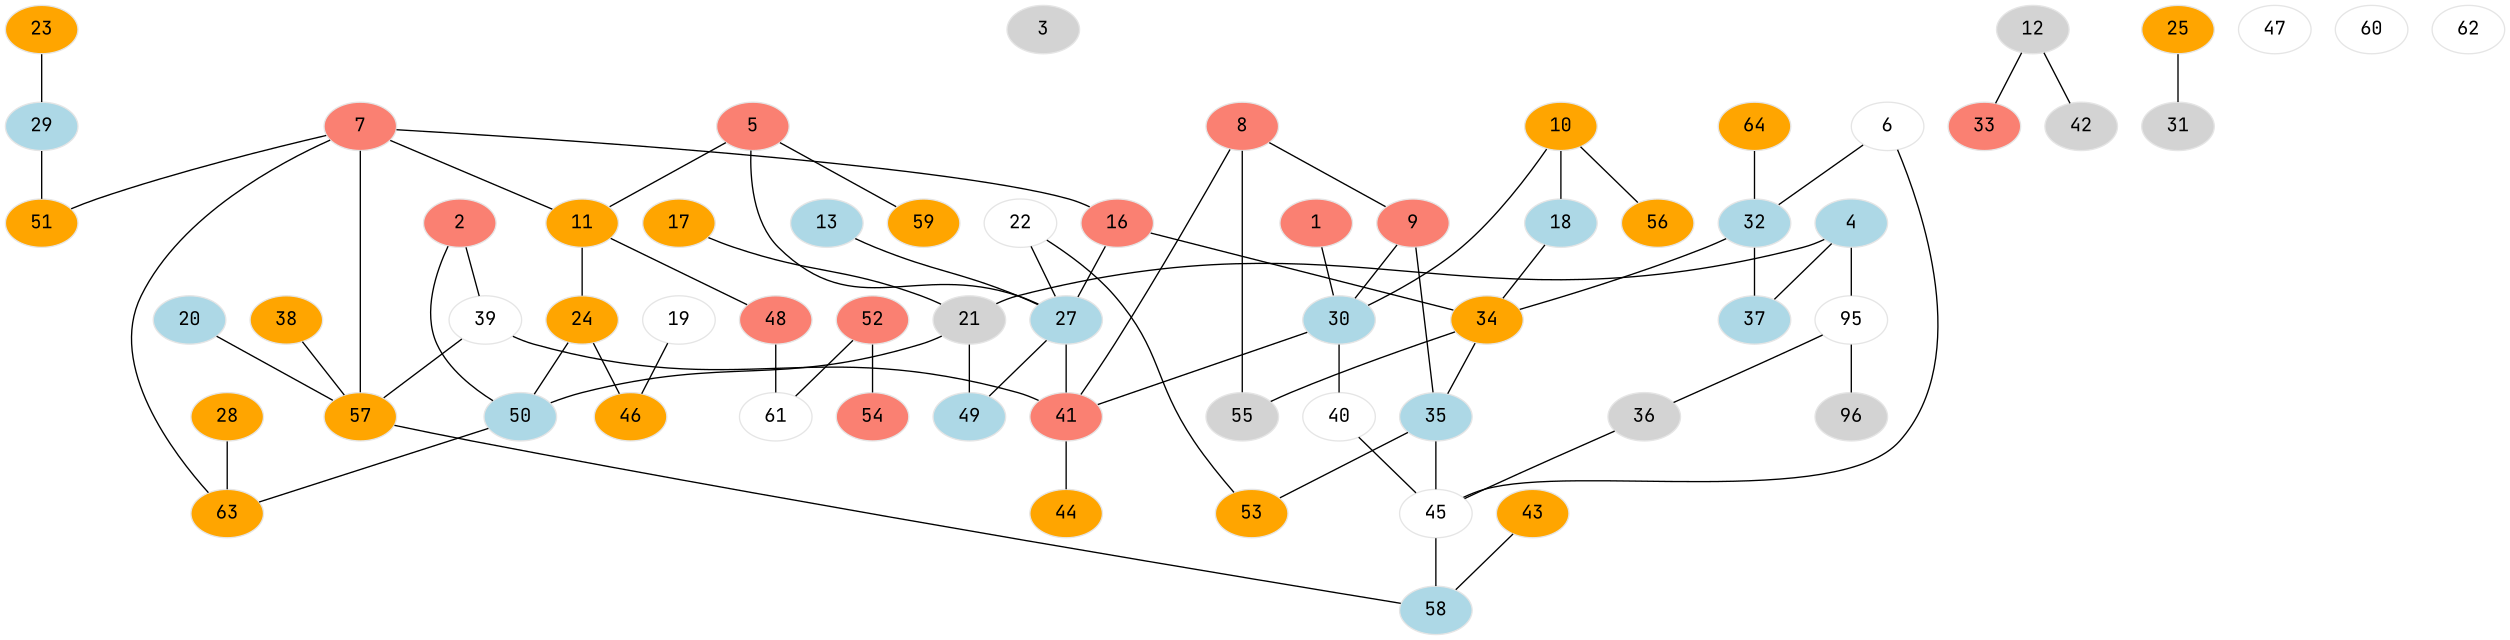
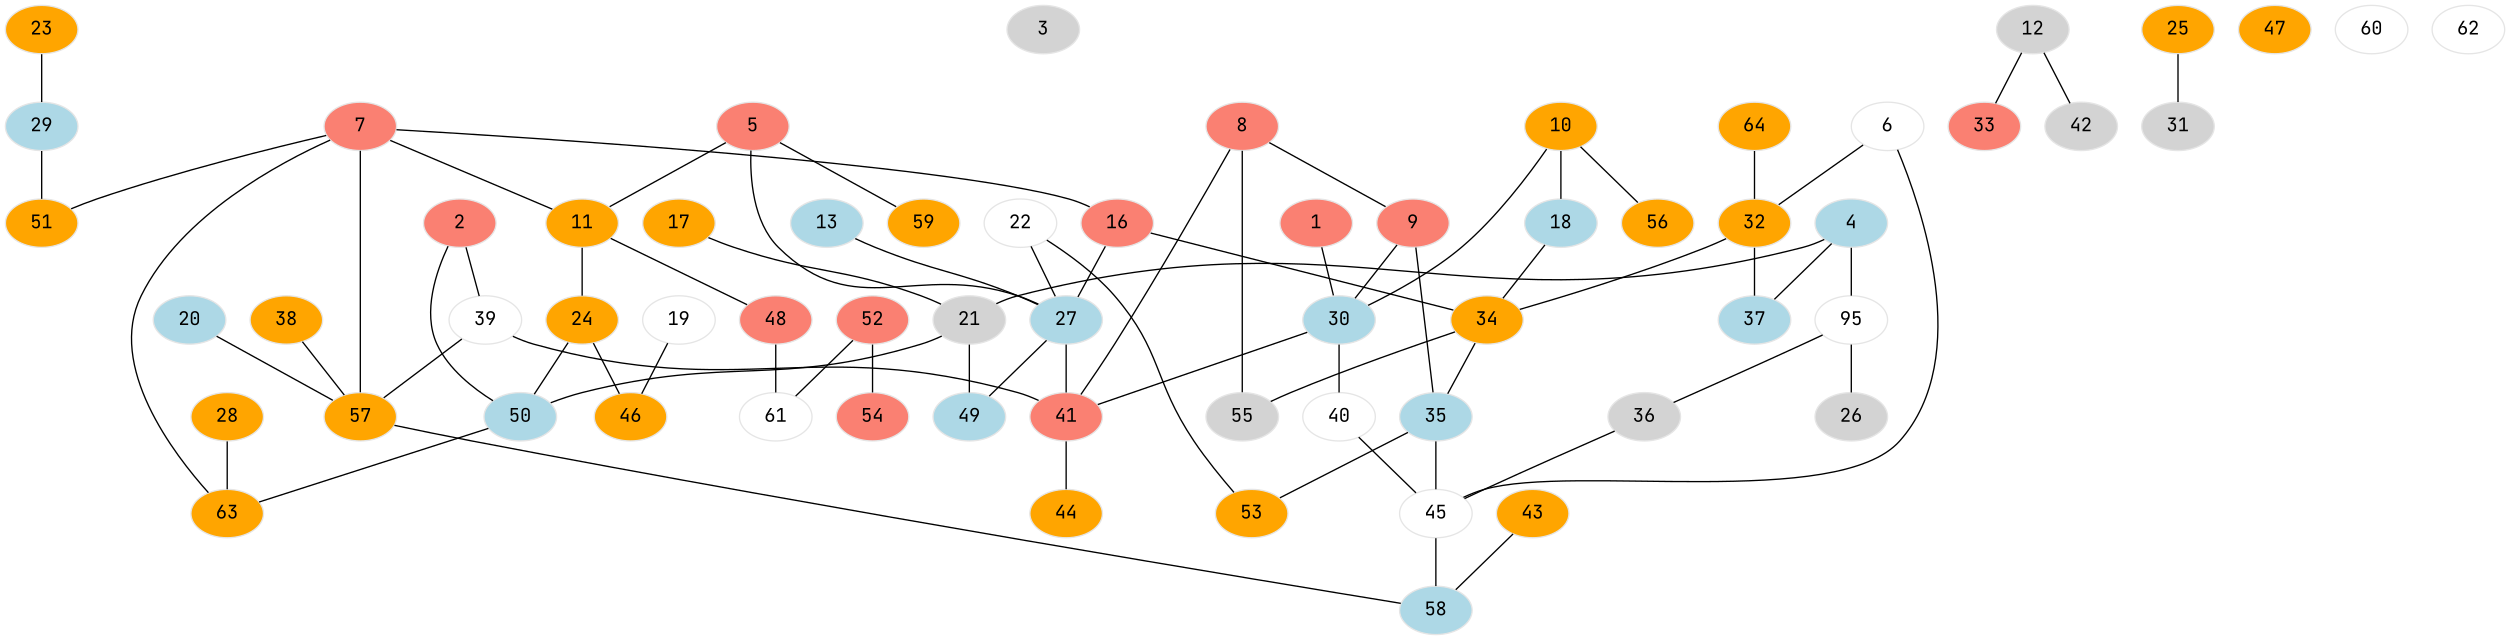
node "47": fillcolor white -> orange
node "32": fillcolor lightblue -> orange
node "96": label "96" -> "26"
